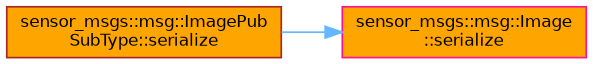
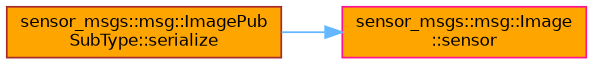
node "sensor_msgs::msg::Image ::serialize": label "sensor_msgs::msg::Image ::serialize" -> "sensor_msgs::msg::Image ::sensor"
